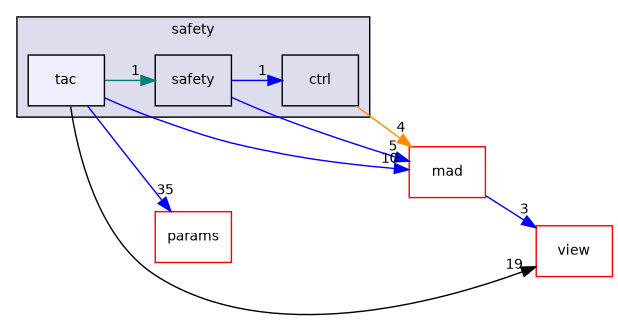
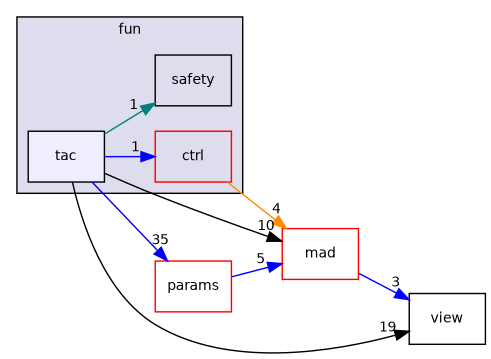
cluster "safety": label "safety" -> "fun"
edge "safety" -> "ctrl": now "tac" -> "ctrl"
node "ctrl": color black -> red
edge "safety" -> "mad": now "params" -> "mad"
edge "tac" -> "mad": color blue -> black
node "view": color red -> black
